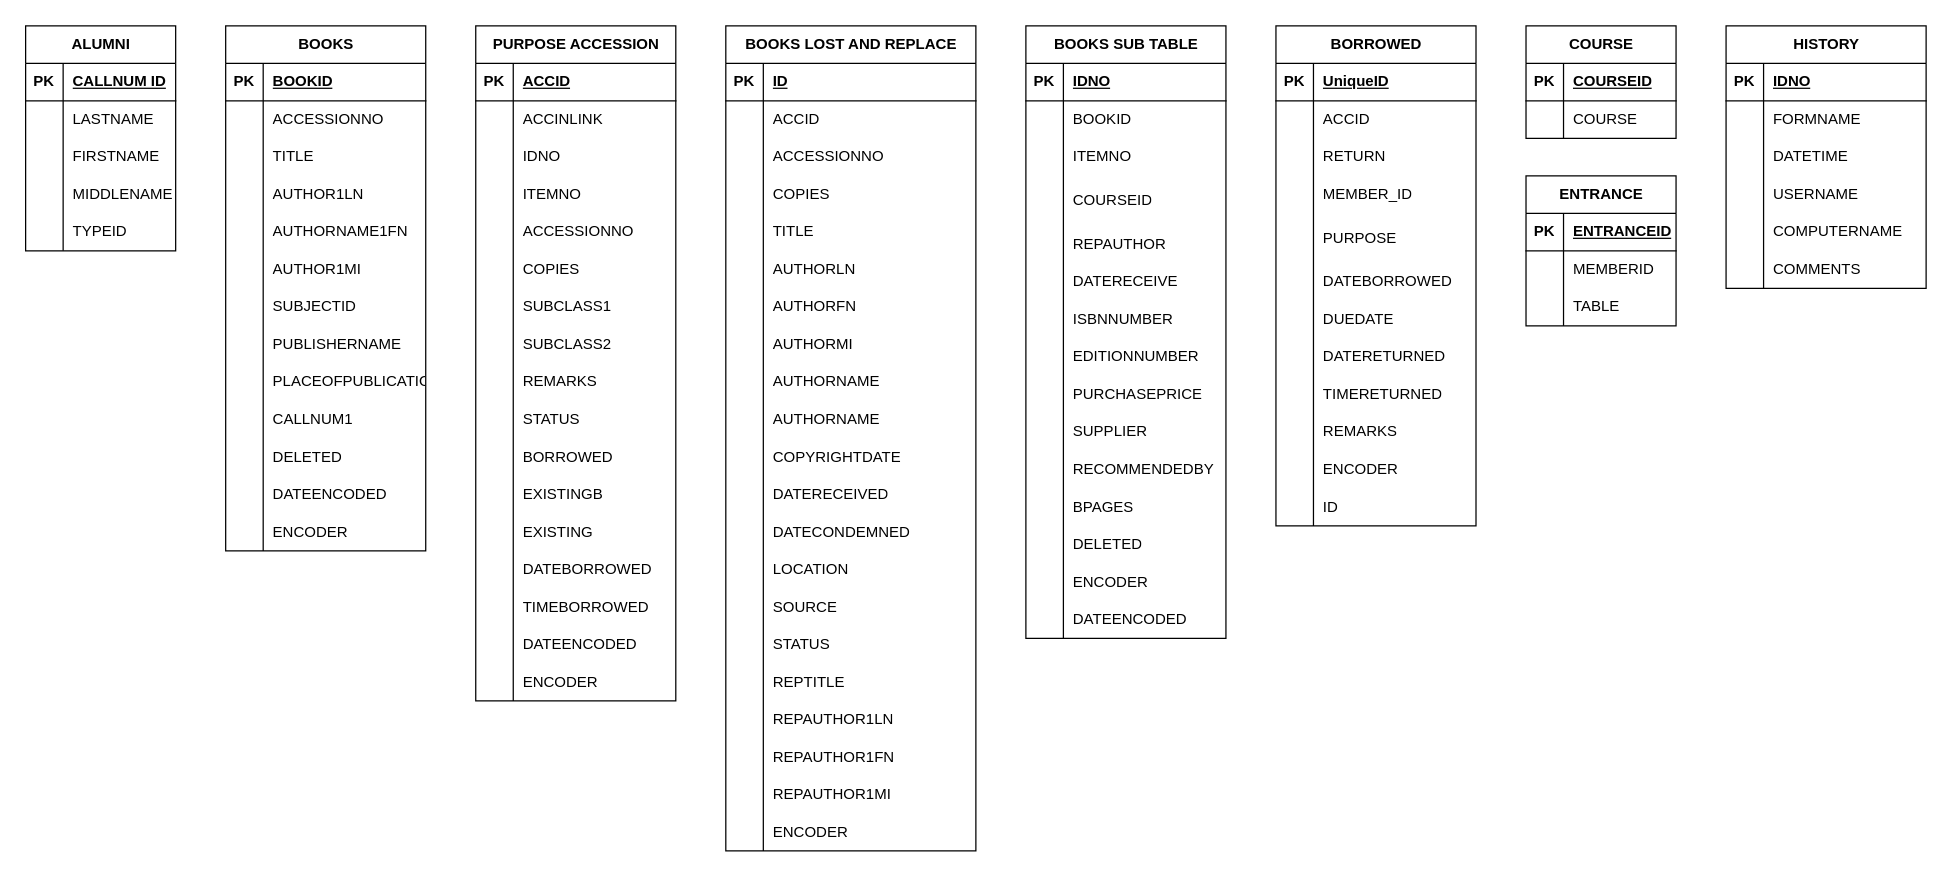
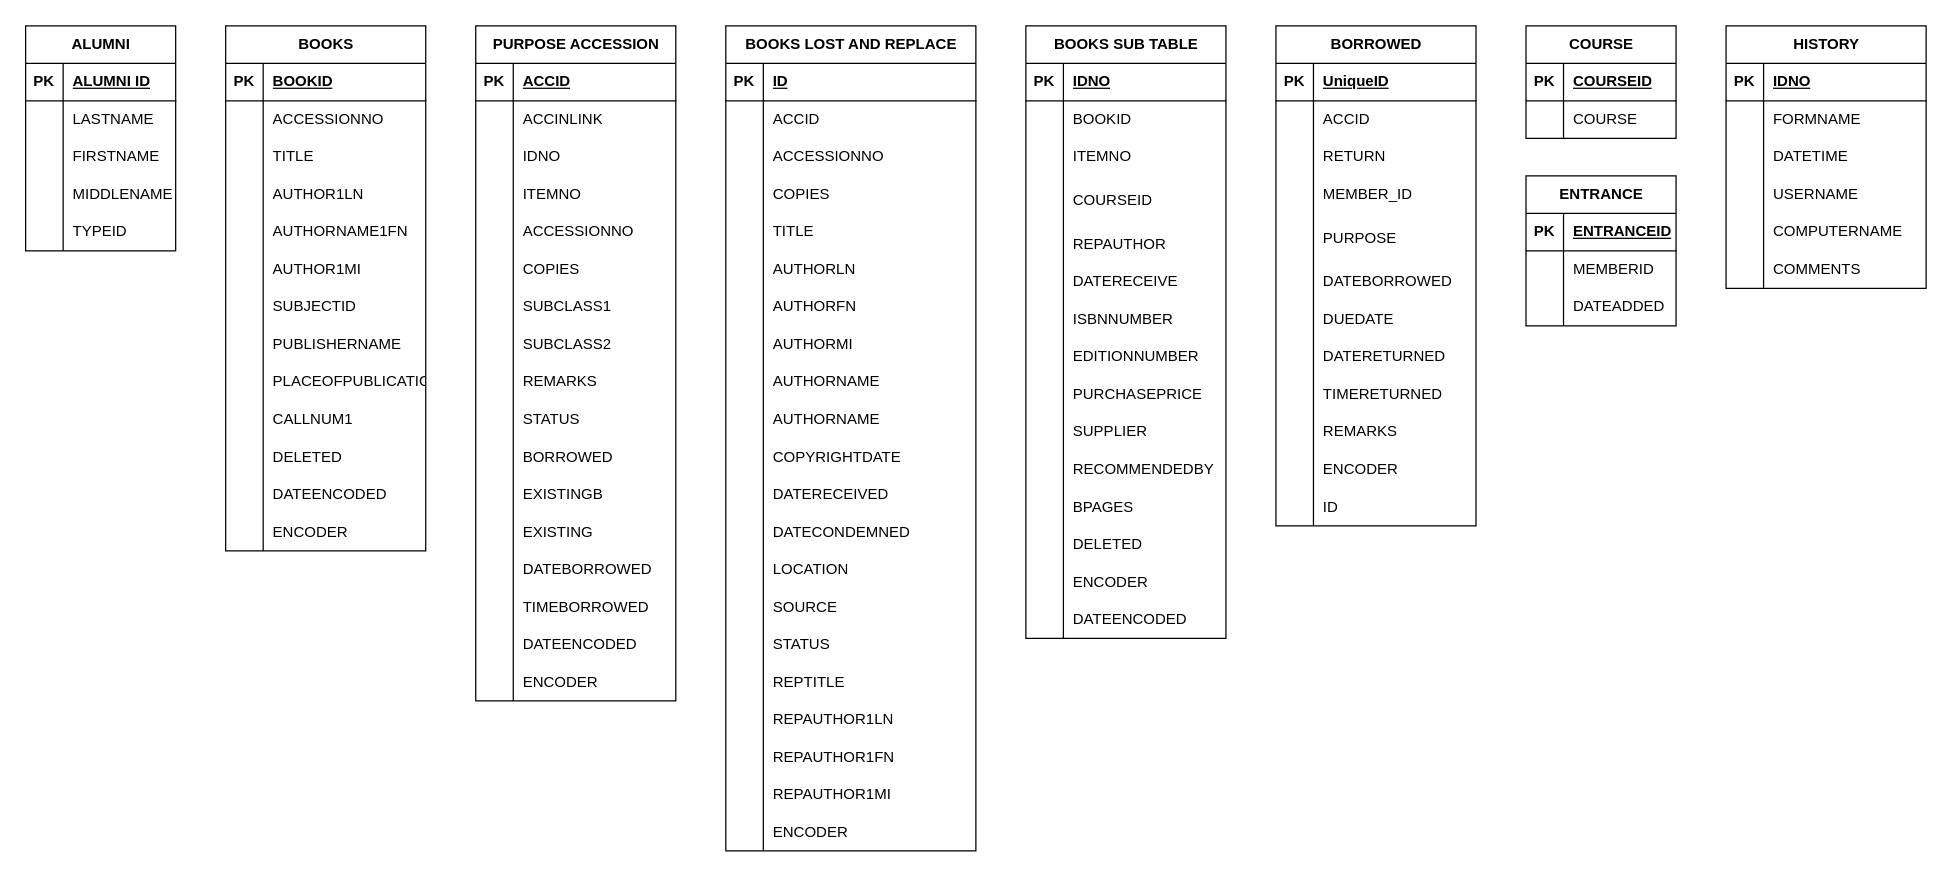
node "CALLNUM ID": label "CALLNUM ID" -> "ALUMNI ID"
node "TABLE": label "TABLE" -> "DATEADDED"
